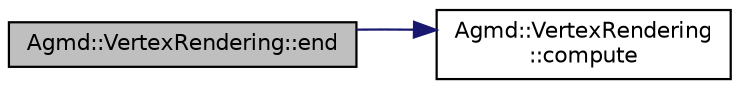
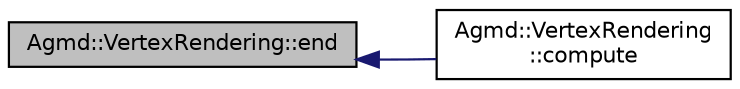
edge "Agmd::VertexRendering::end" -> "Agmd::VertexRendering ::compute": reversed
